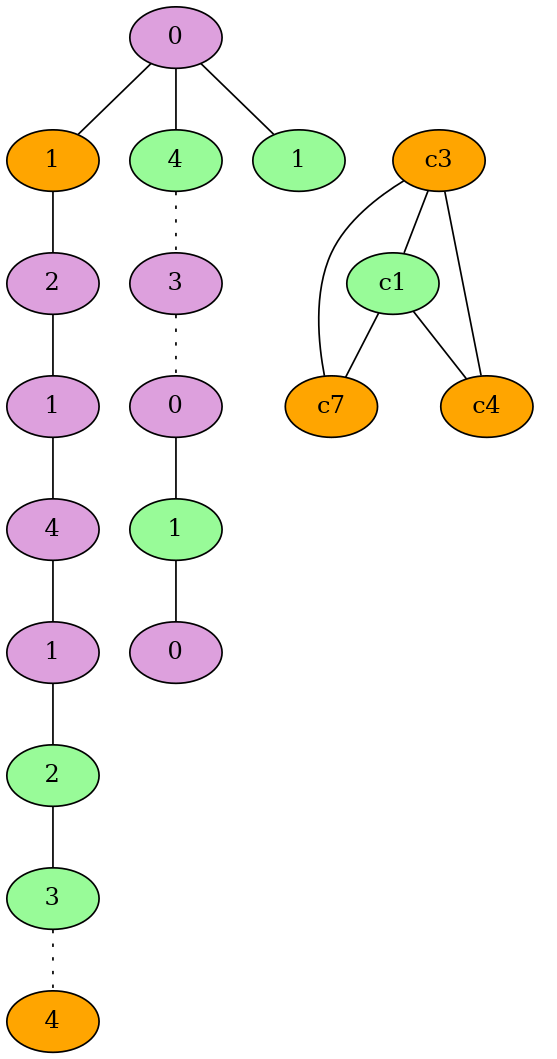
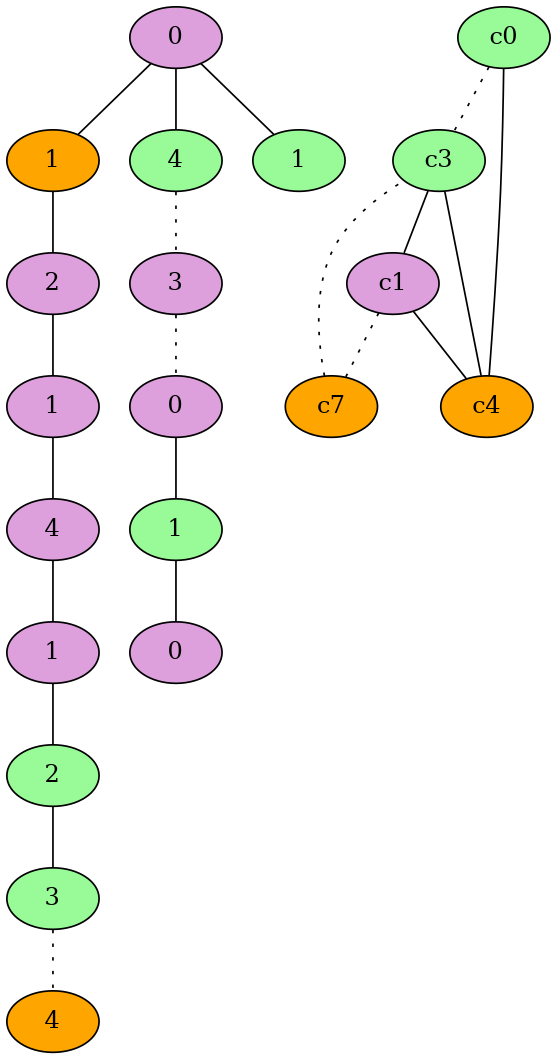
node "c0": added
node "c3": fillcolor orange -> palegreen
edge "c3" -- "c7": style solid -> dotted
node "c1": fillcolor palegreen -> plum
edge "c1" -- "c7": style solid -> dotted
